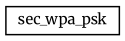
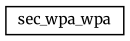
node "sec_wpa_psk": label "sec_wpa_psk" -> "sec_wpa_wpa"
